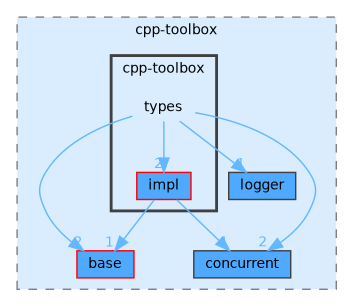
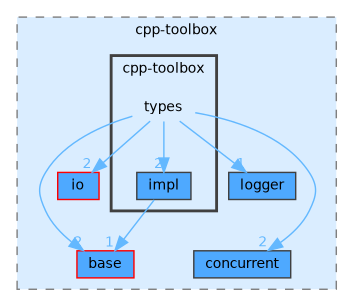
node "io": added
node "impl": color red -> grey25
edge "impl" -> "concurrent": removed
